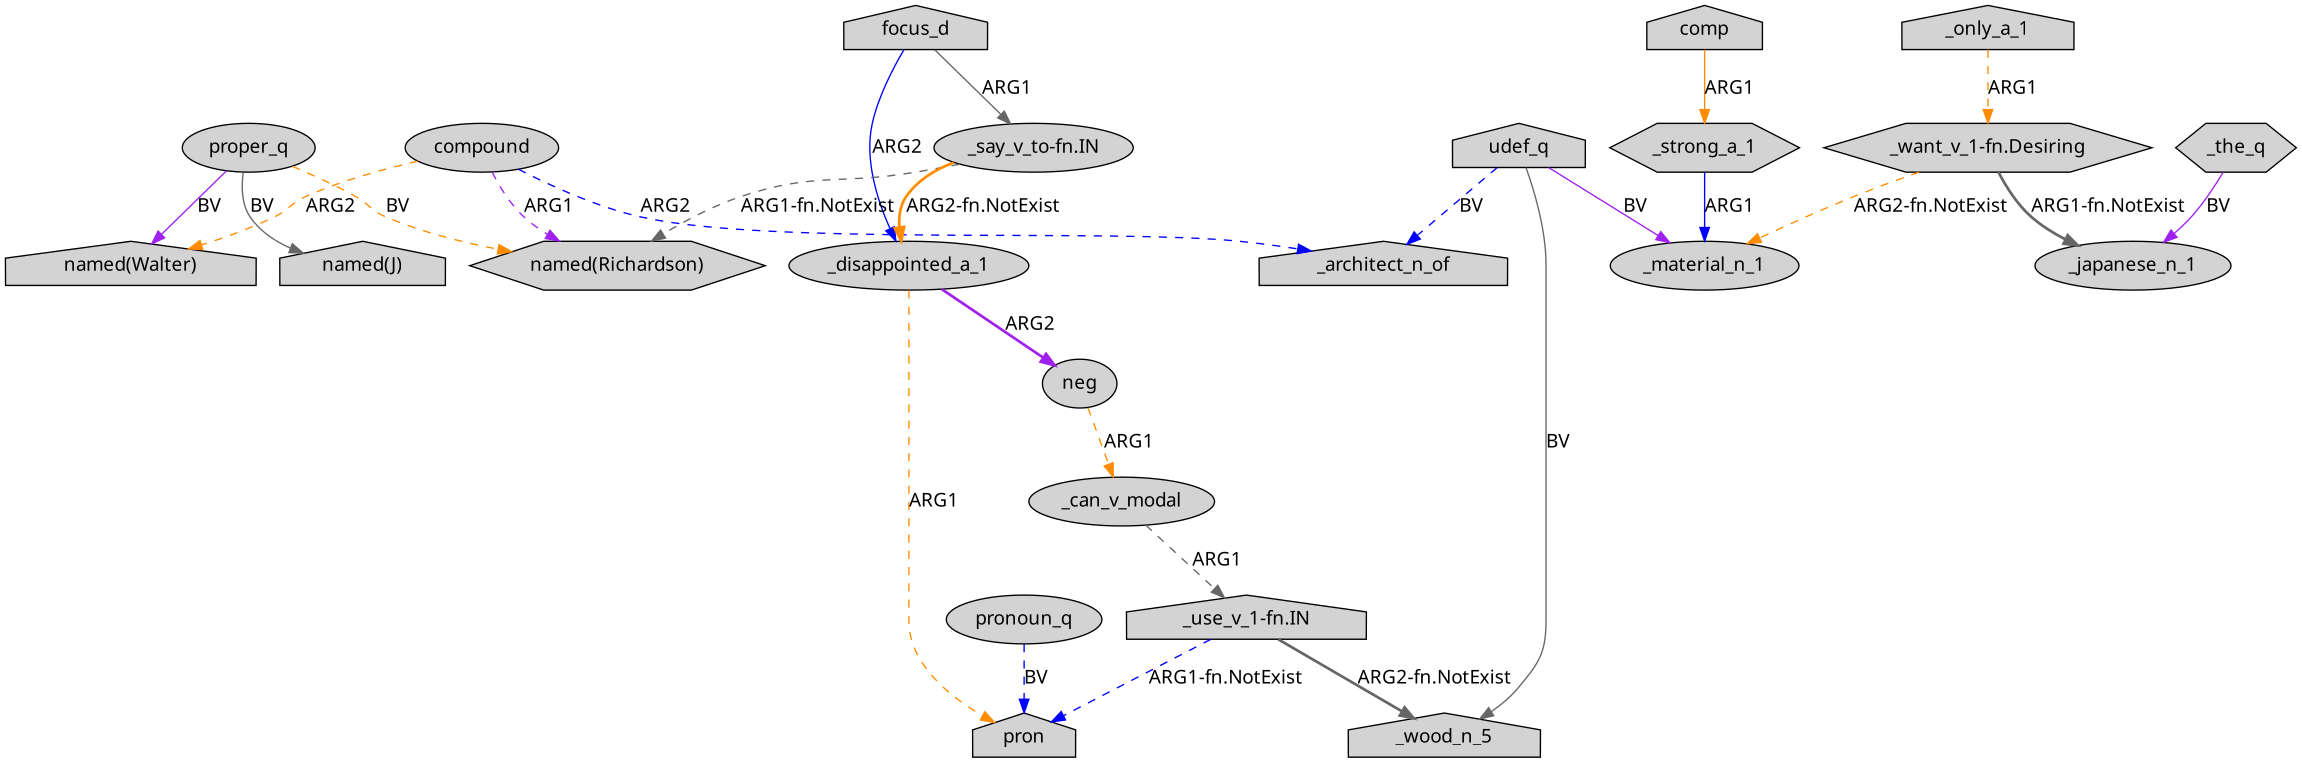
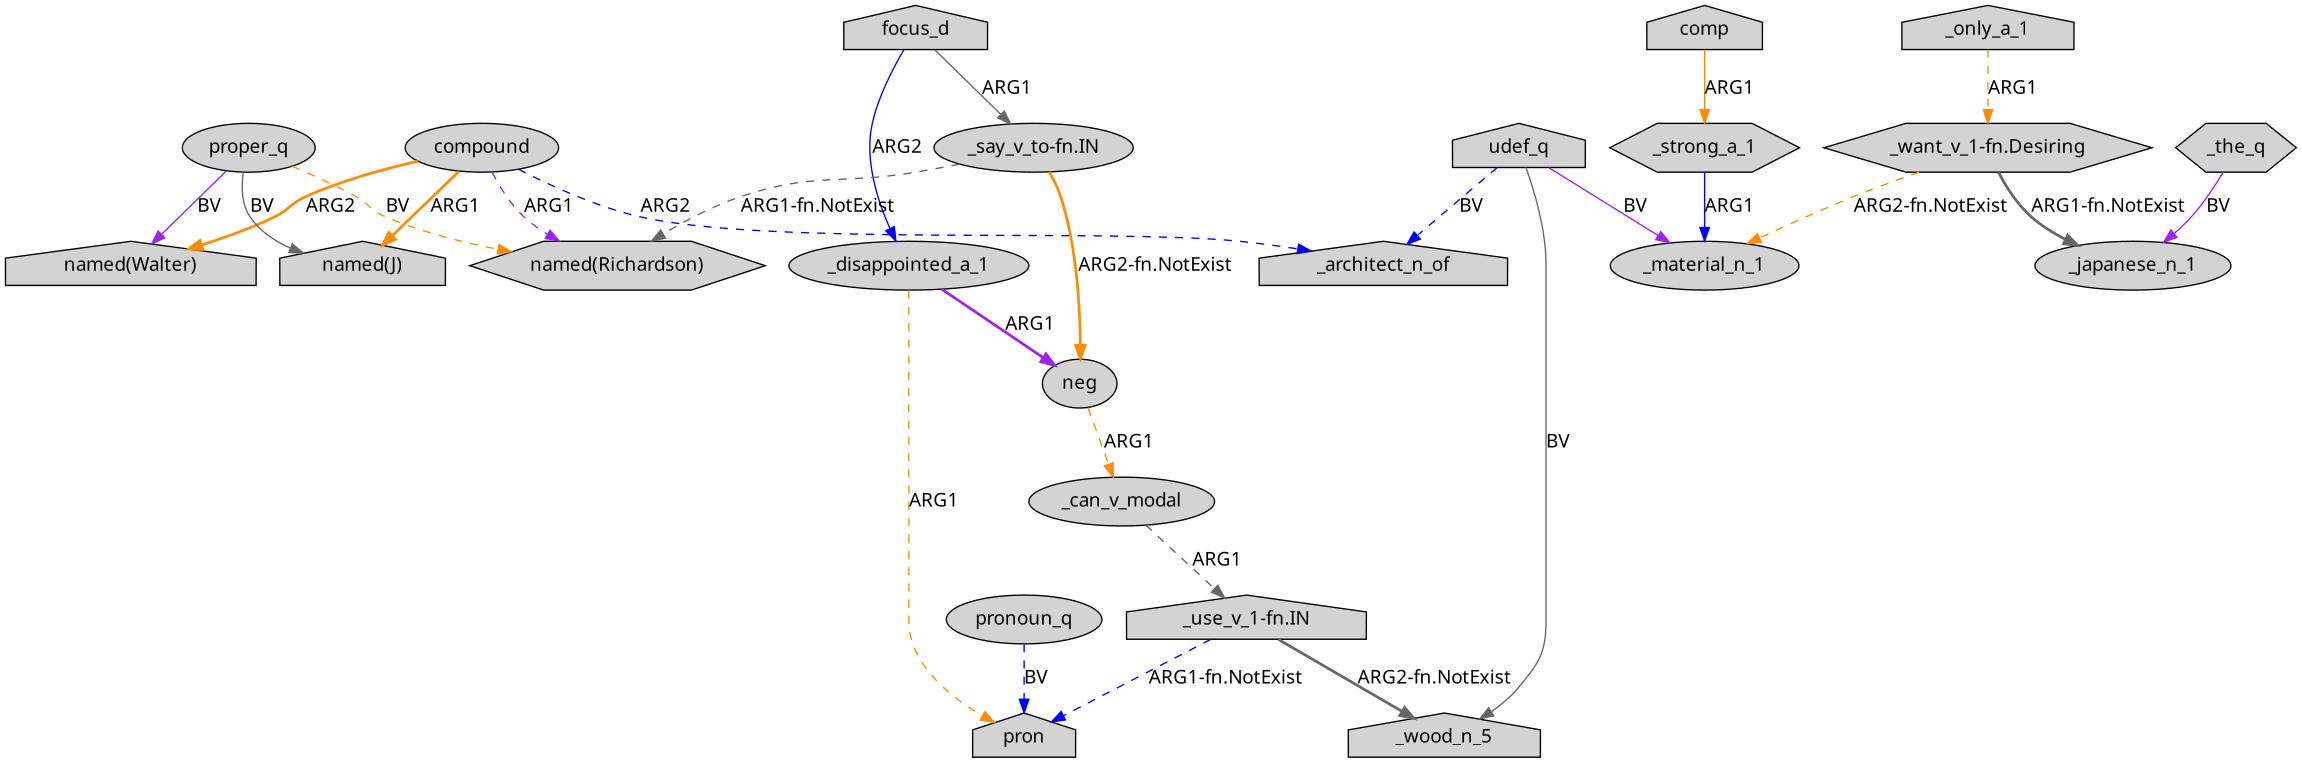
edge "_say_v_to-fn.IN" -> "_disappointed_a_1": now "_say_v_to-fn.IN" -> "neg"
edge "compound" -> "named(Walter)": style dashed -> bold
edge "compound" -> "named(J)": added, label "ARG1"
edge "_disappointed_a_1" -> "neg": label "ARG2" -> "ARG1"
